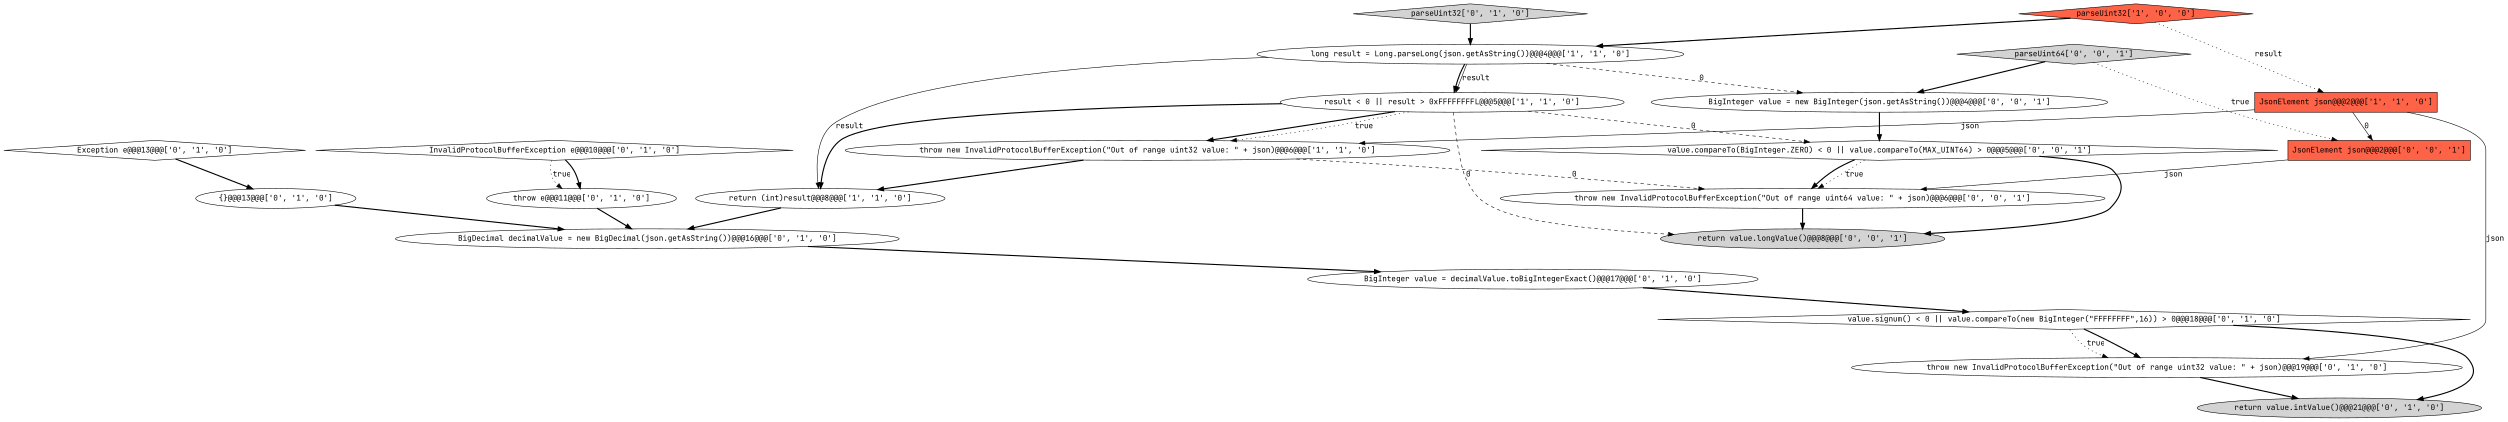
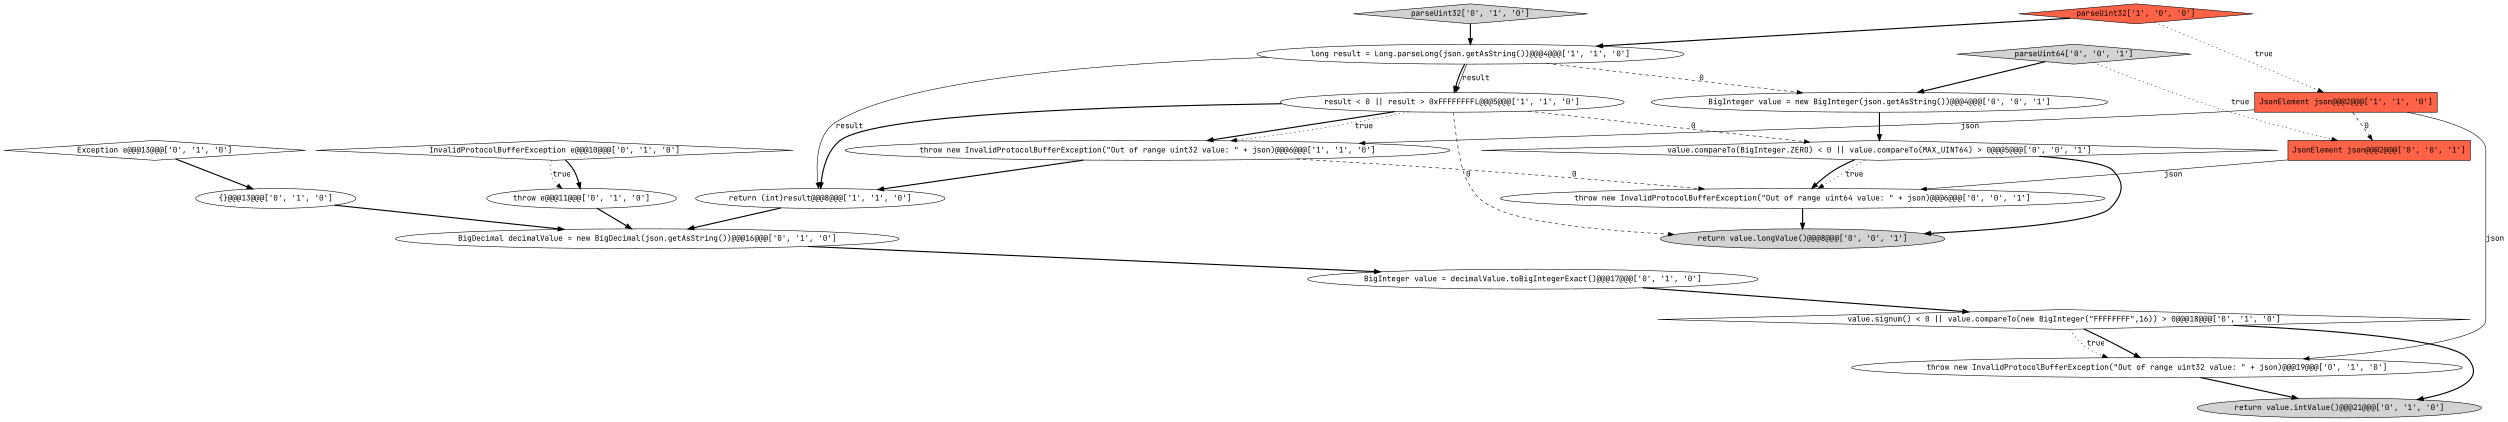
edge "parseUint32['1', '0', '0']" -> "JsonElement json@@@2@@@['1', '1', '0']": label "result" -> "true"
edge "JsonElement json@@@2@@@['1', '1', '0']" -> "JsonElement json@@@2@@@['0', '0', '1']": style solid -> dashed
